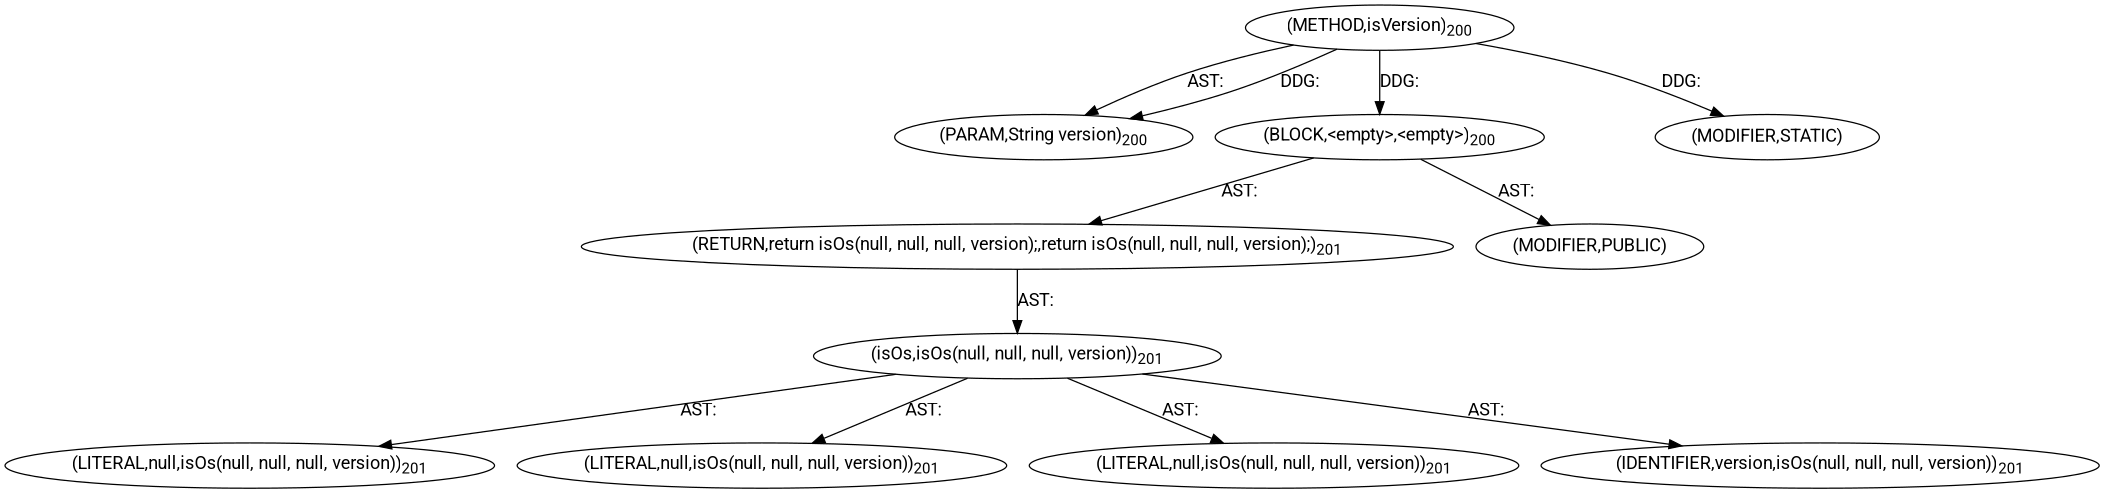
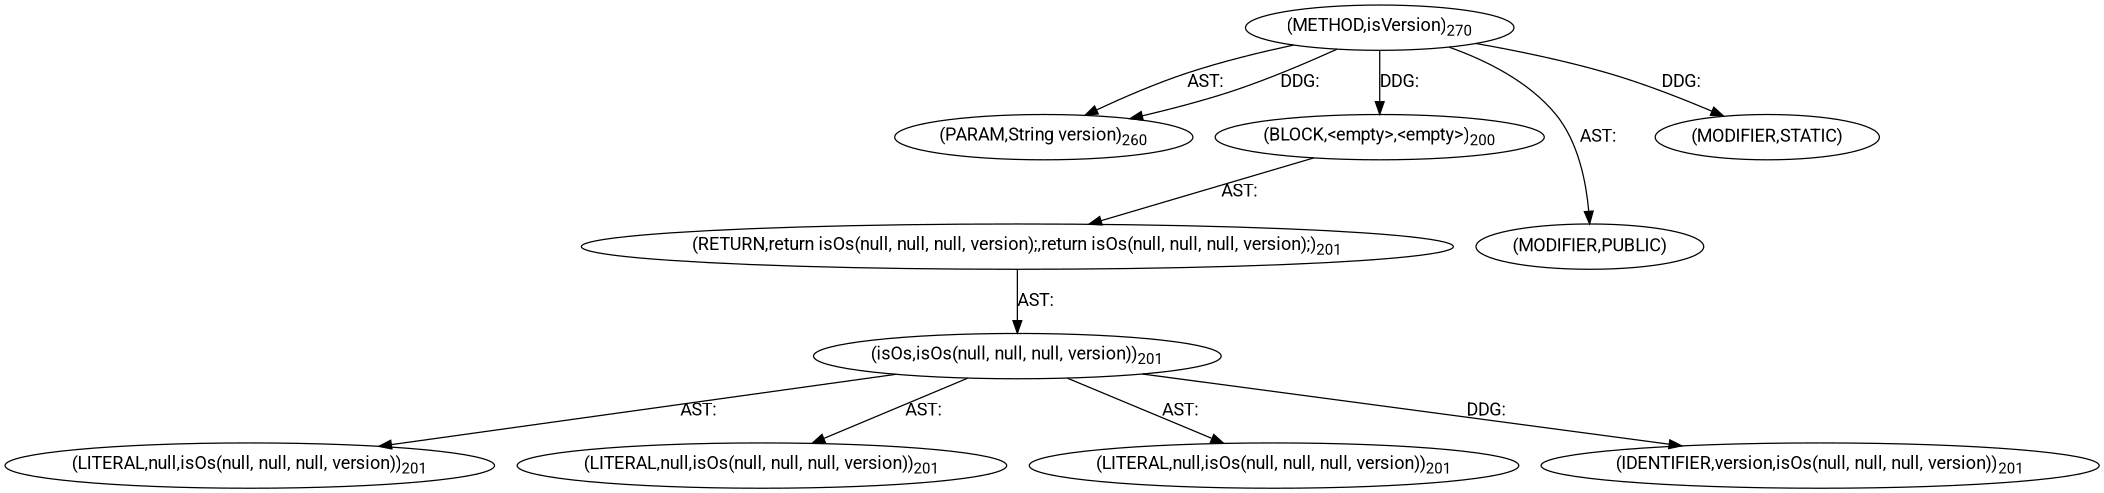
node "(METHOD,isVersion)": text "200" -> "270"
node "(PARAM,String version)": text "200" -> "260"
edge "(BLOCK,<empty>,<empty>)" -> "(MODIFIER,PUBLIC)": now "(METHOD,isVersion)" -> "(MODIFIER,PUBLIC)"
edge "(isOs,isOs(null, null, null, version))" -> "(IDENTIFIER,version,isOs(null, null, null, version))": label "AST: " -> "DDG: "
